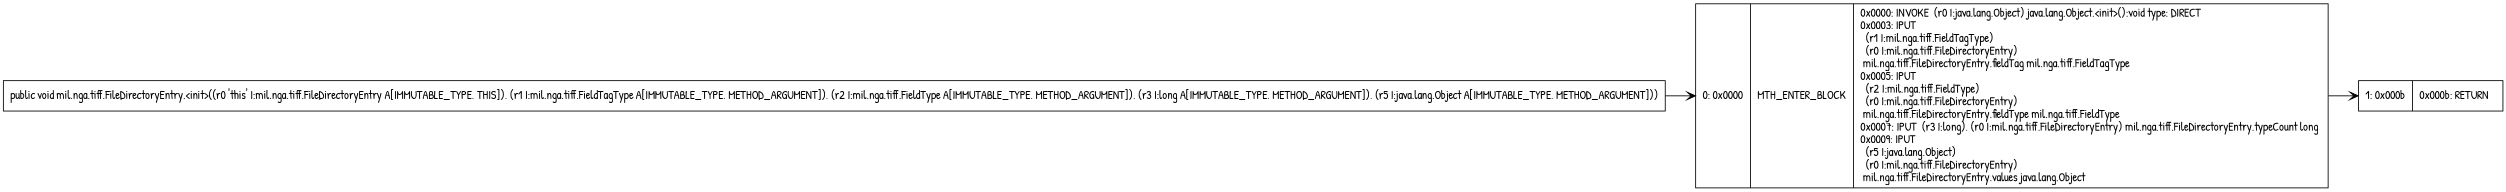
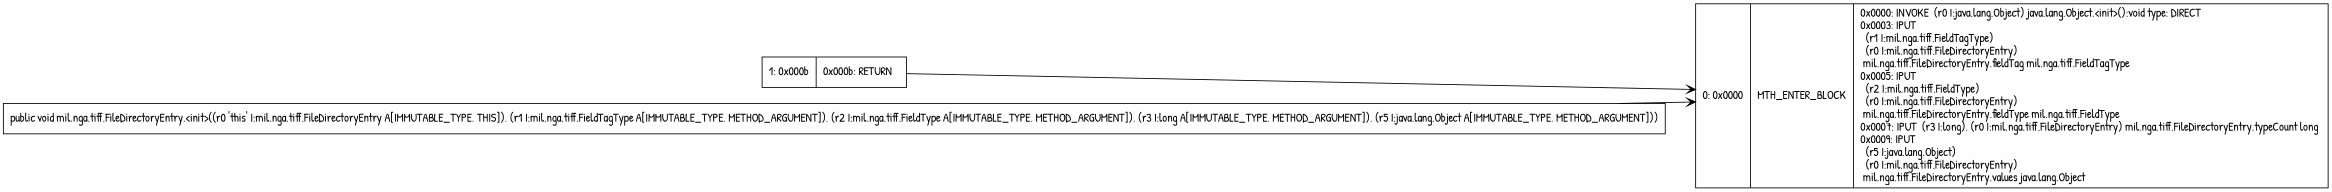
edge "0: 0x0000" -> "1: 0x000b": reversed
